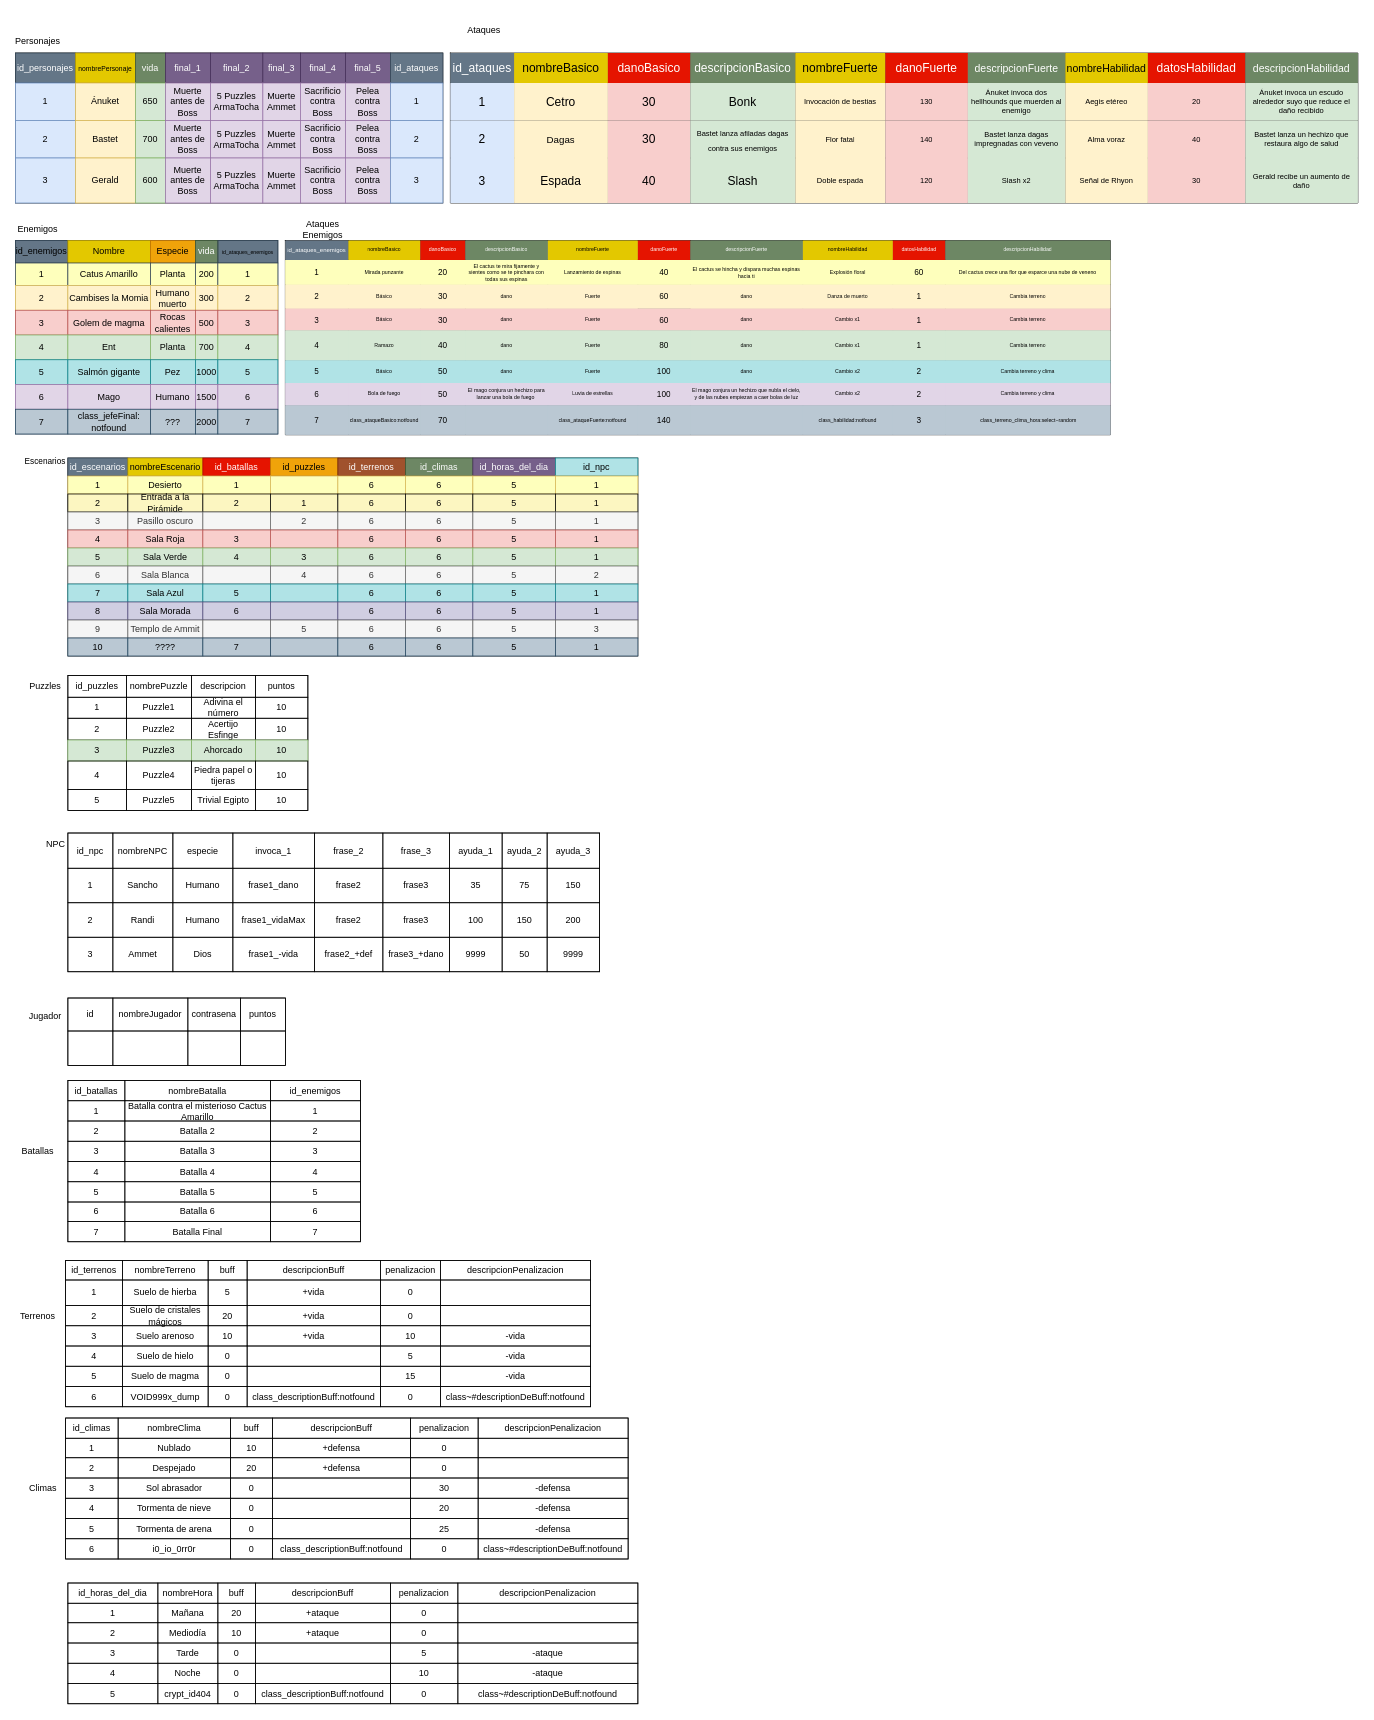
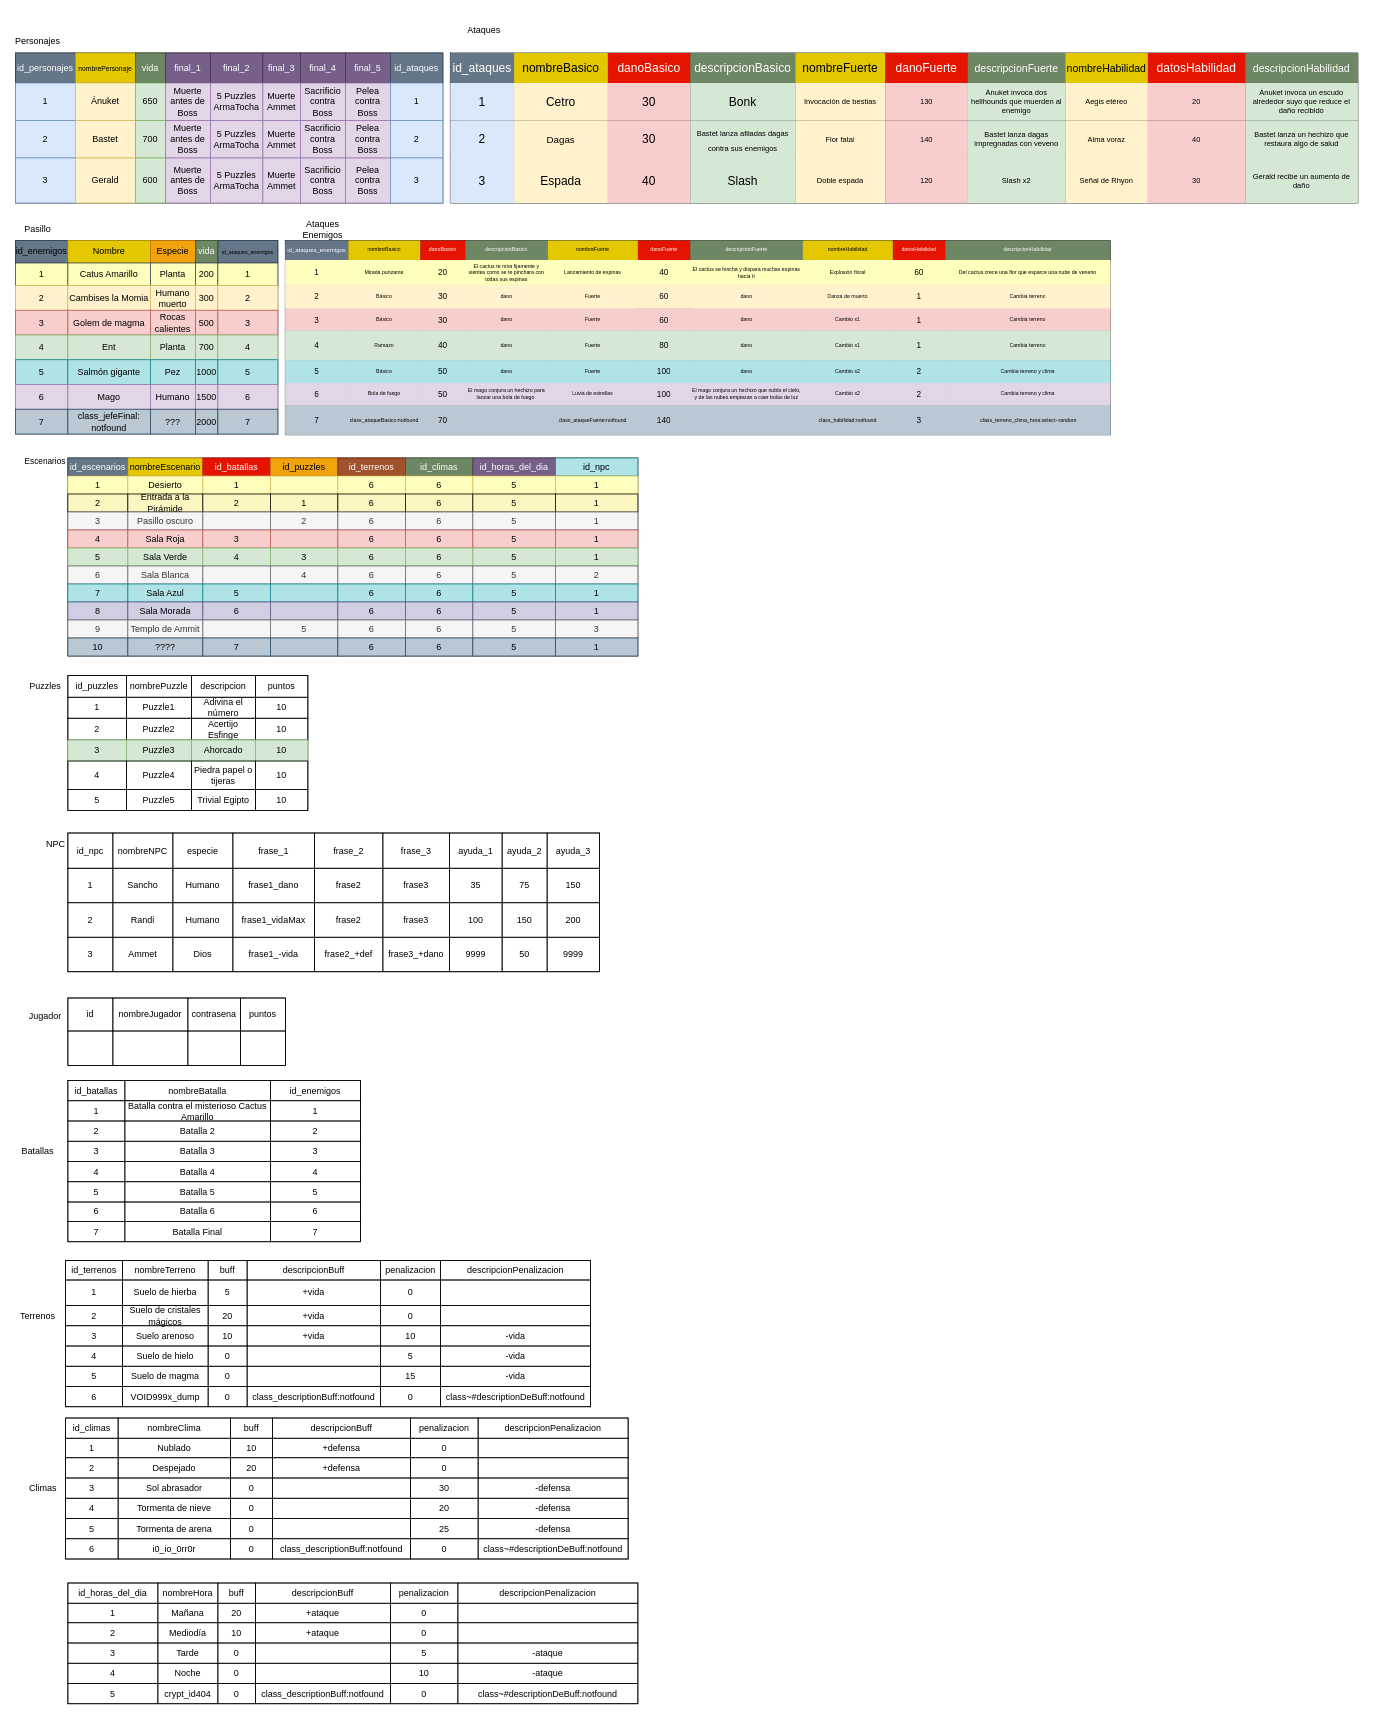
node "Enemigos": label "Enemigos" -> "Pasillo"
node "invoca_1": label "invoca_1" -> "frase_1"
